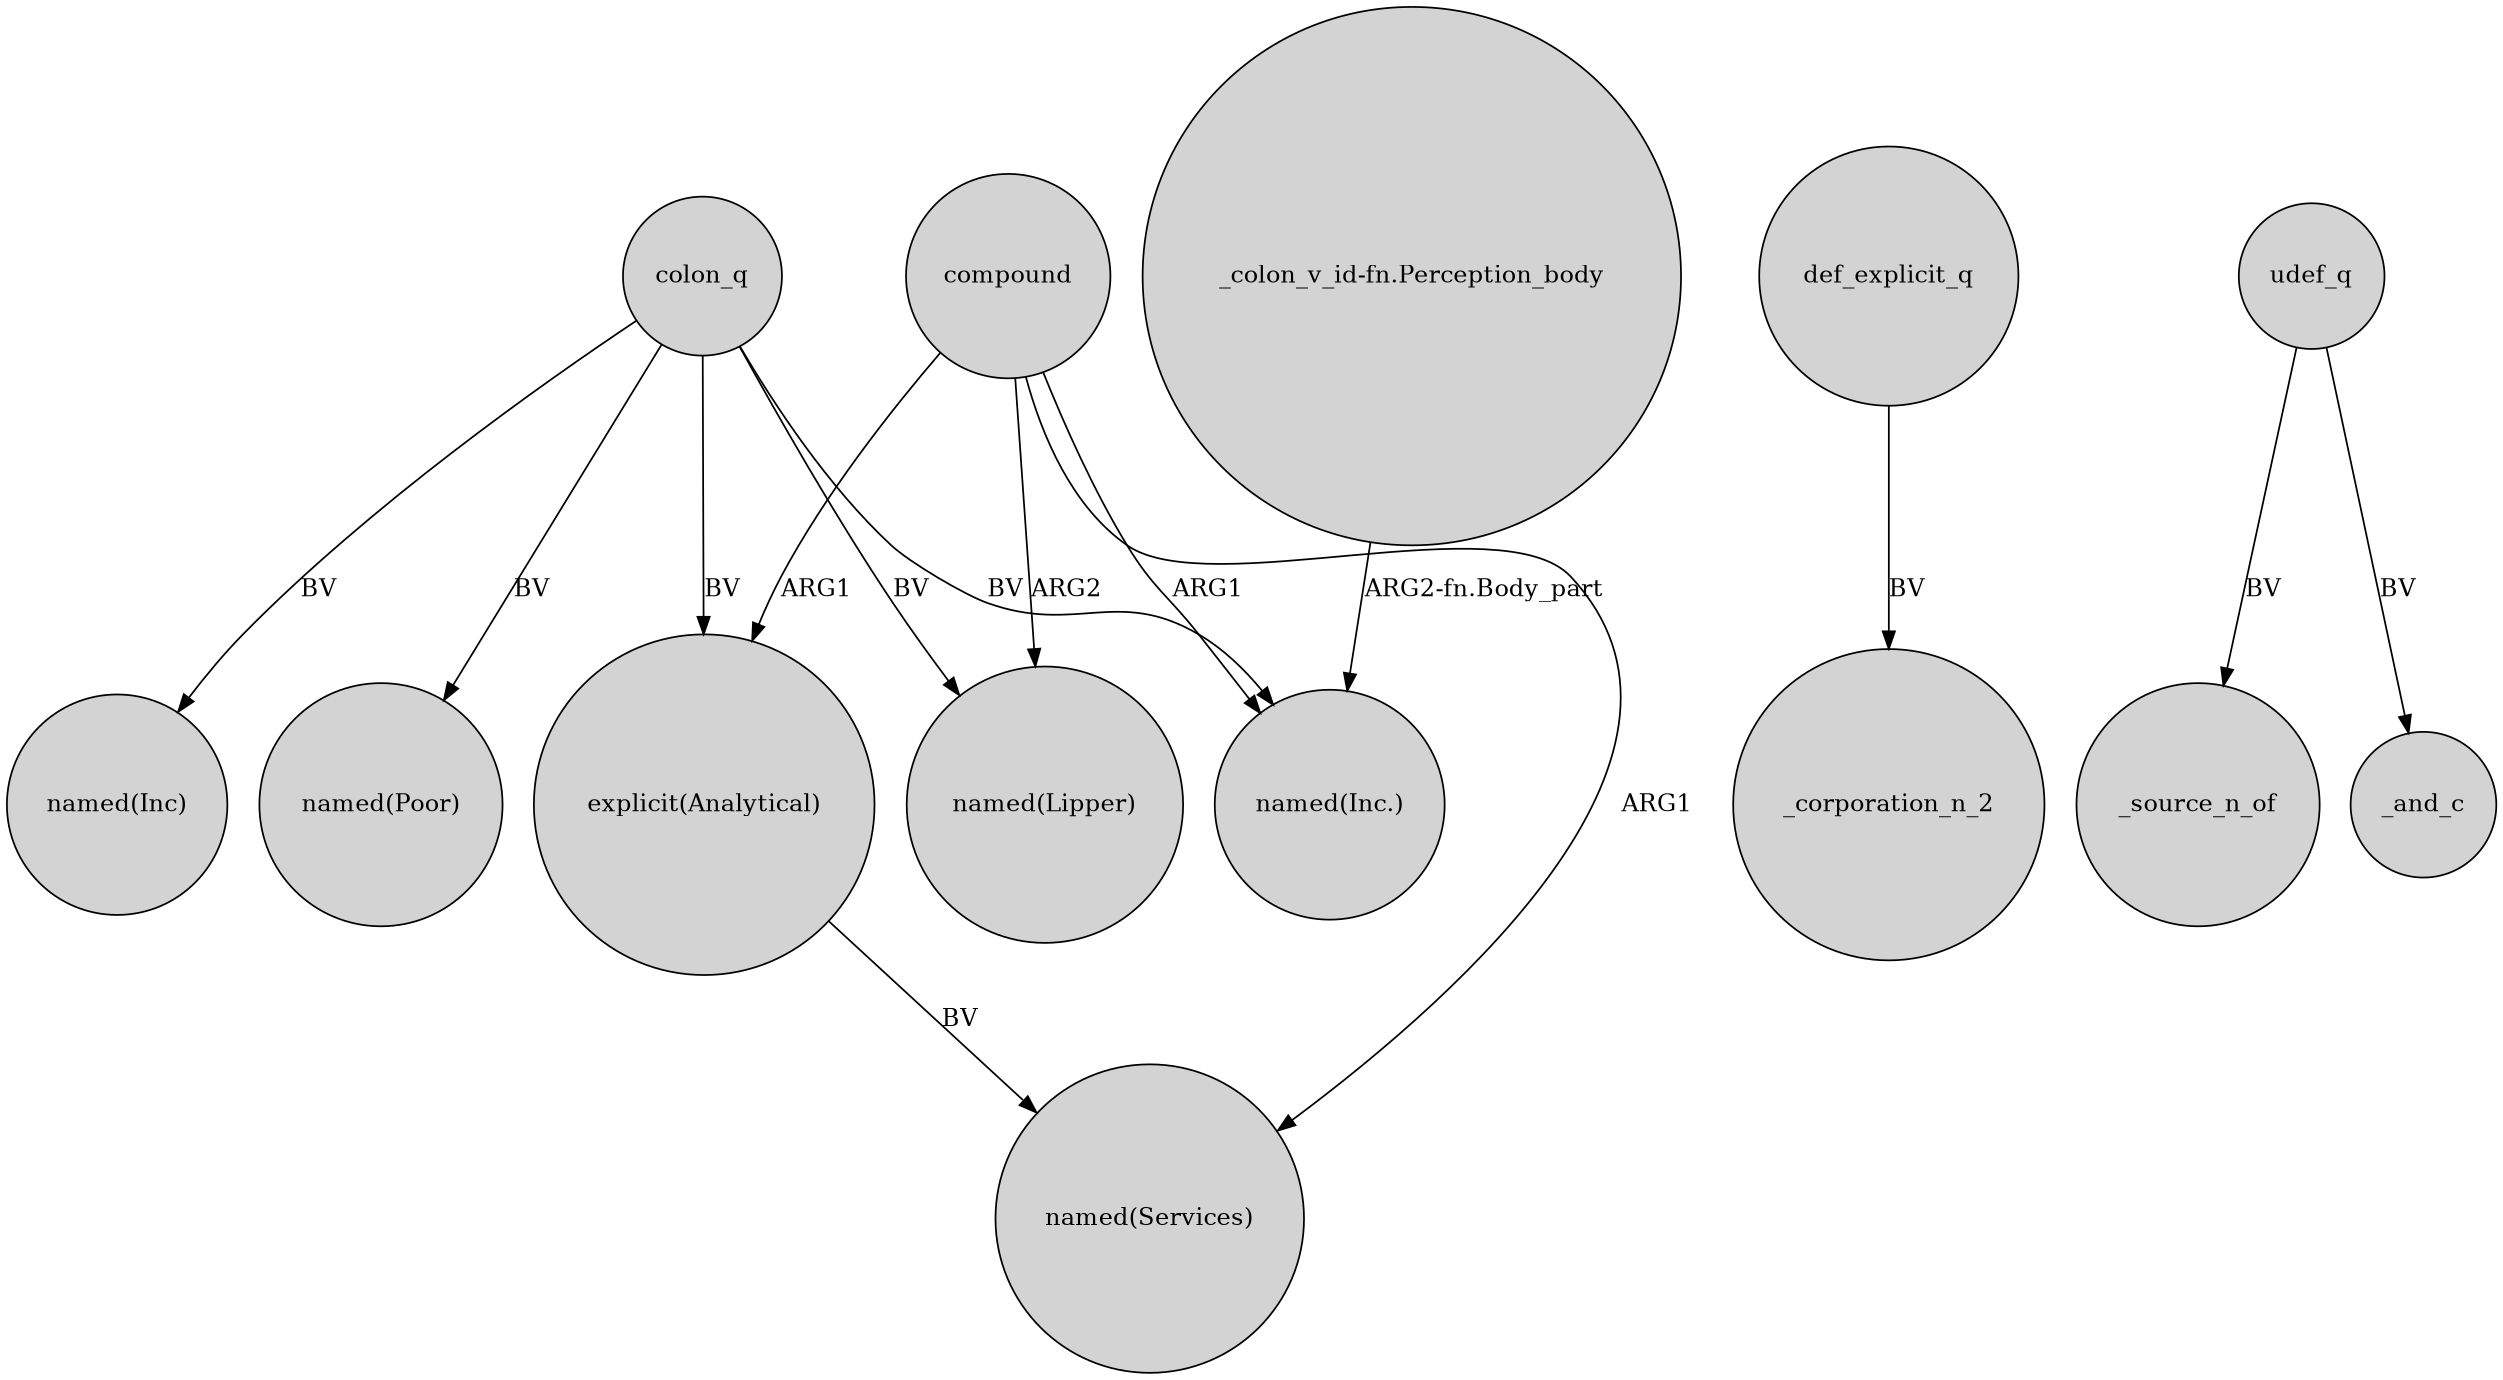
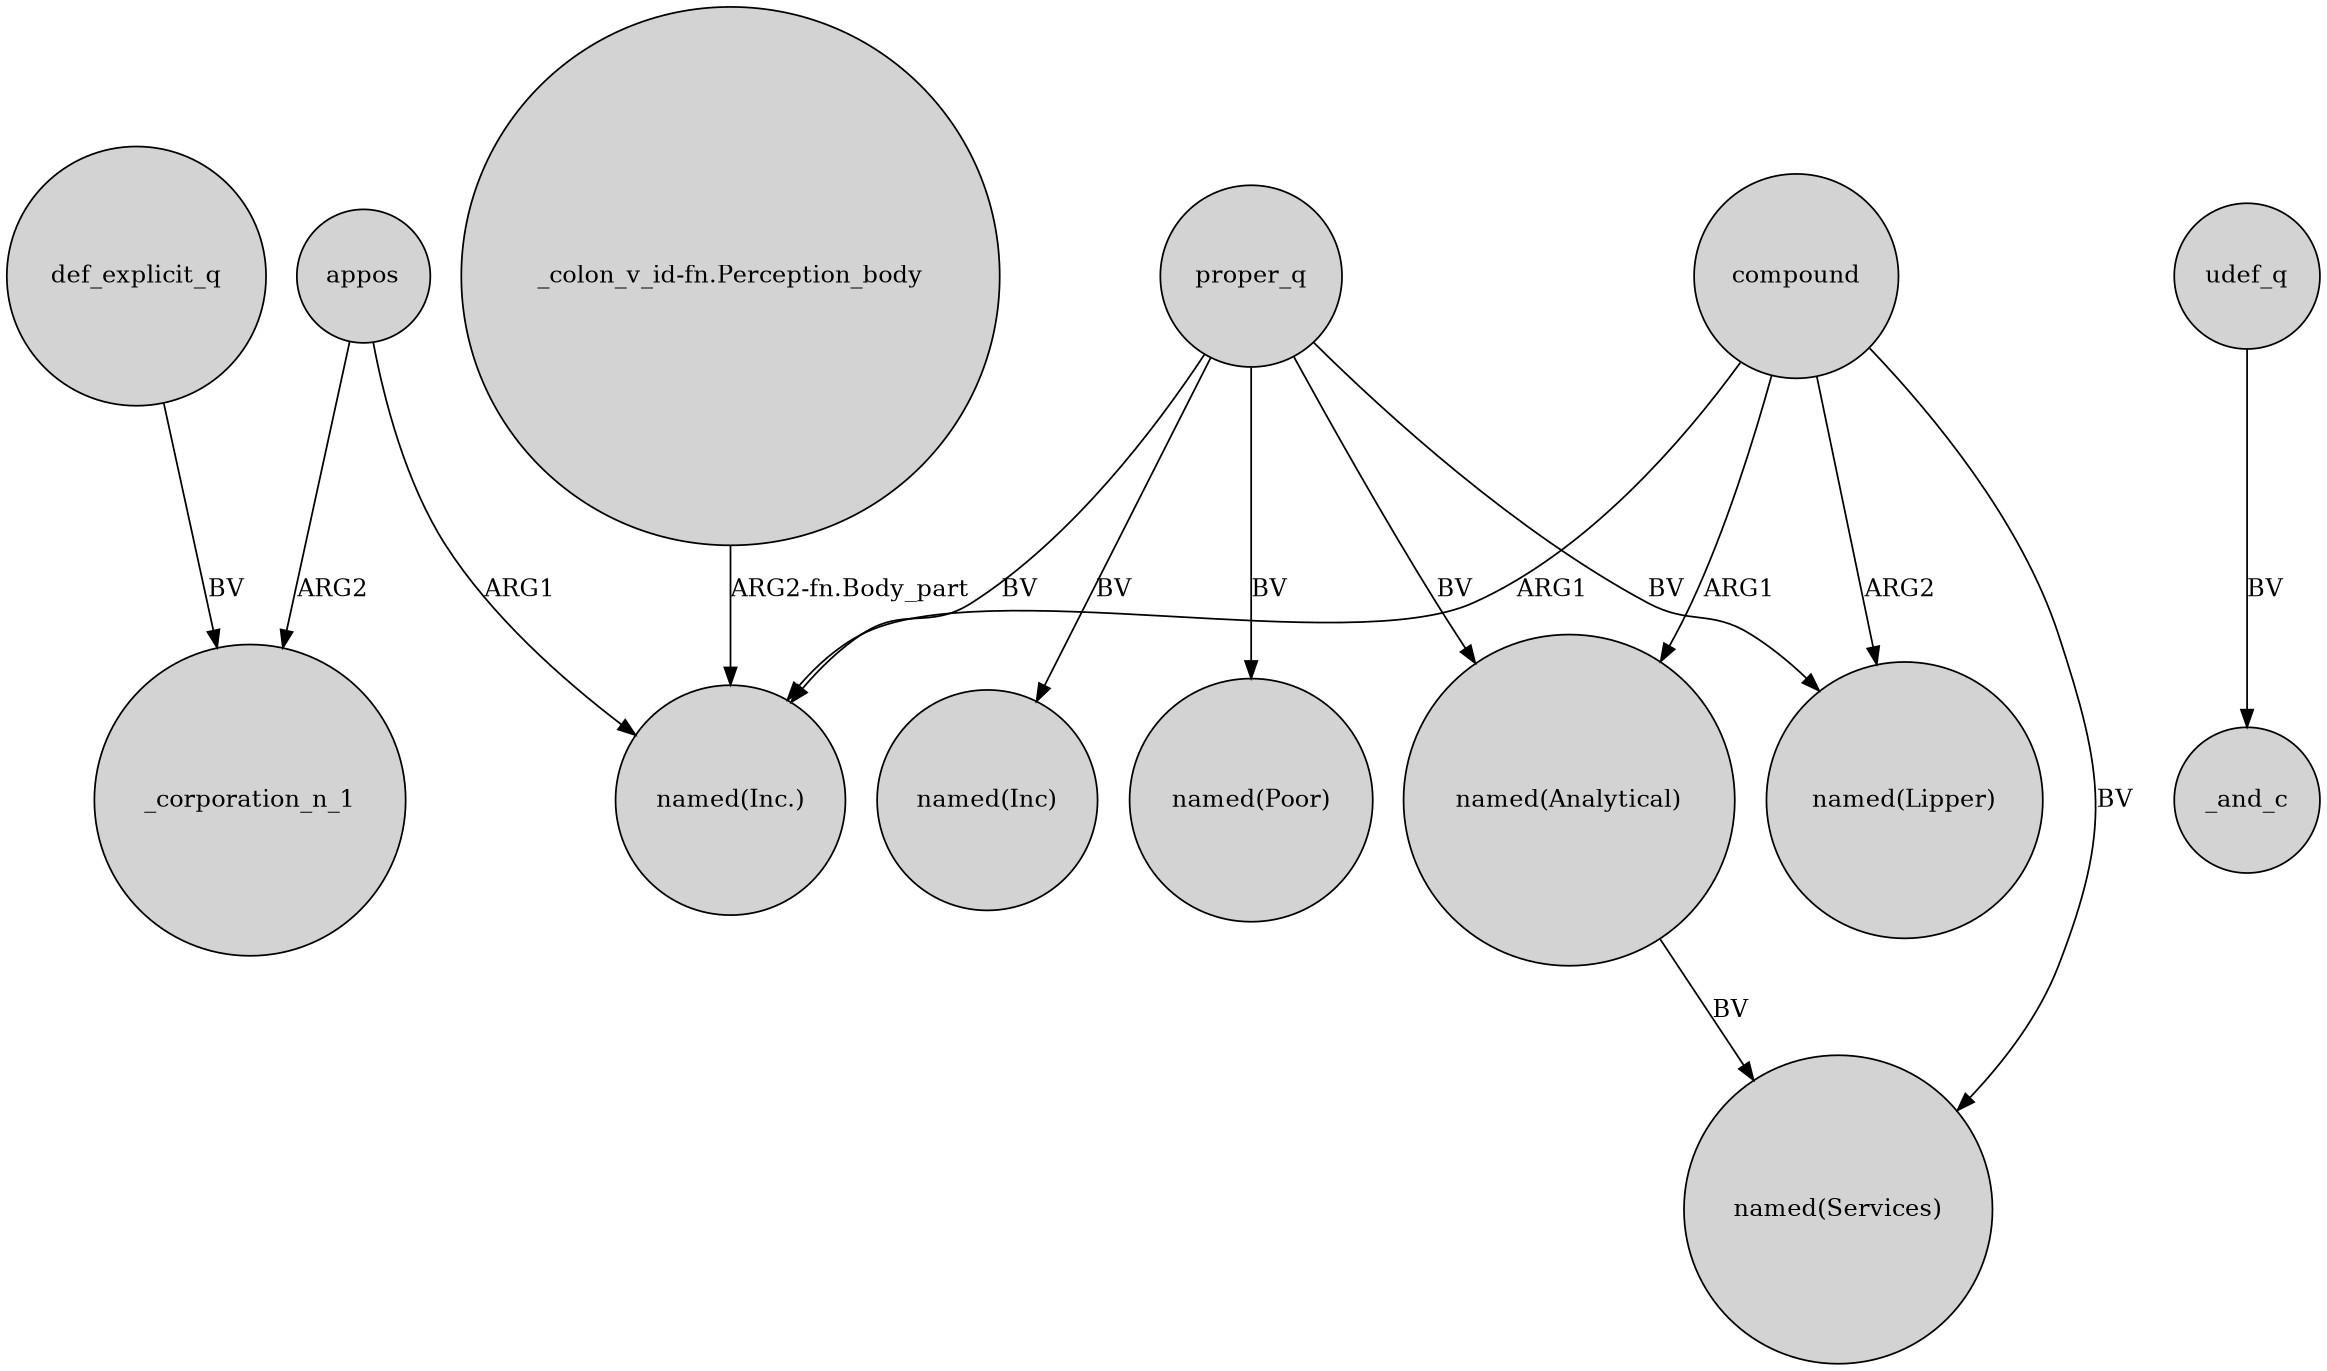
node "appos": added
node "colon_q": label "colon_q" -> "proper_q"
node "explicit(Analytical)": label "explicit(Analytical)" -> "named(Analytical)"
edge "compound" -> "named(Services)": label "ARG1" -> "BV"
node "_corporation_n_2": label "_corporation_n_2" -> "_corporation_n_1"
node "_source_n_of": removed
